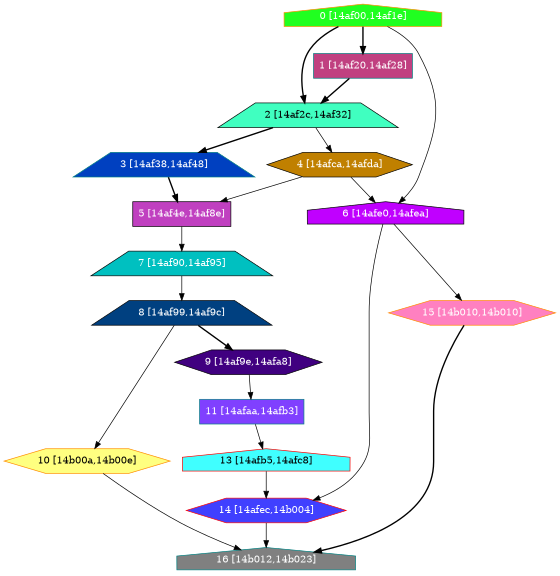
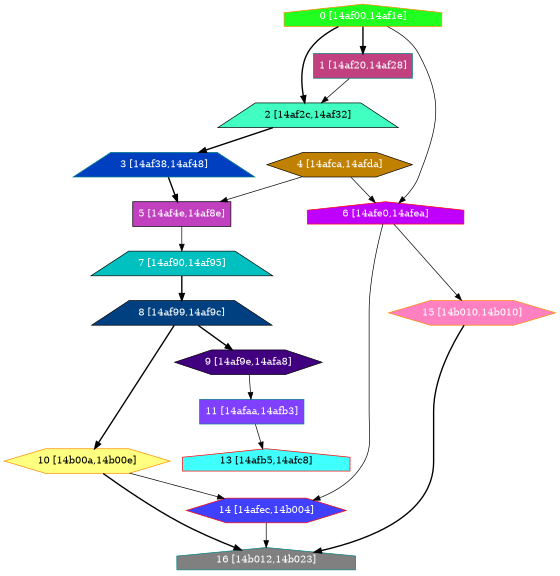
edge "1 [14af20,14af28]" -> "2 [14af2c,14af32]": style bold -> solid
edge "2 [14af2c,14af32]" -> "4 [14afca,14afda]": removed
node "6 [14afe0,14afea]": color black -> red
edge "7 [14af90,14af95]" -> "8 [14af99,14af9c]": style solid -> bold
edge "8 [14af99,14af9c]" -> "10 [14b00a,14b00e]": style solid -> bold
edge "13 [14afb5,14afc8]" -> "14 [14afec,14b004]": now "10 [14b00a,14b00e]" -> "14 [14afec,14b004]"
edge "10 [14b00a,14b00e]" -> "16 [14b012,14b023]": style solid -> bold
